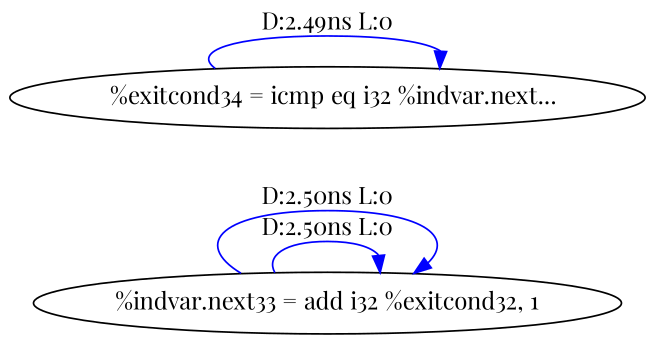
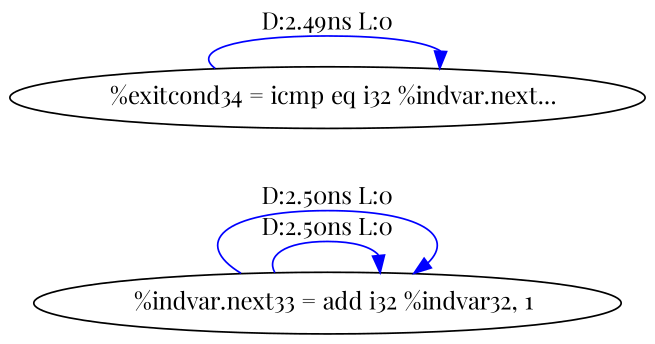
node "%indvar.next33 = add i32 %exitcond32, 1": label "%indvar.next33 = add i32 %exitcond32, 1" -> "%indvar.next33 = add i32 %indvar32, 1"
